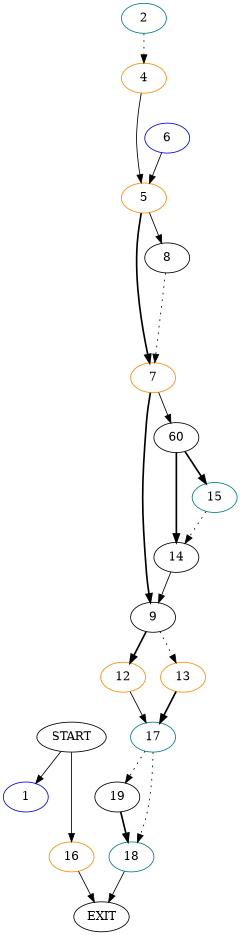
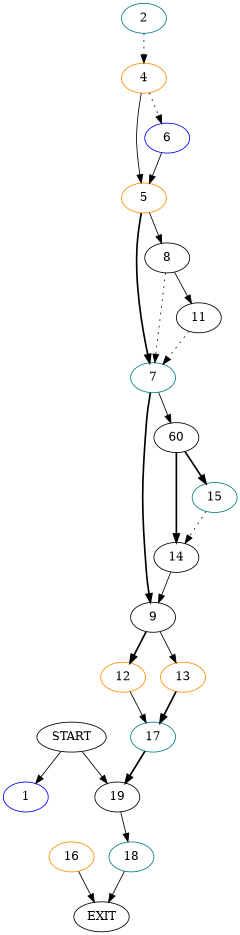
edge "4" -> "6": added
node "11": added
node "7": color darkorange -> teal
edge "9" -> "13": style dotted -> solid
edge "17" -> "19": style dotted -> bold
edge "START" -> "16": now "START" -> "19"
edge "17" -> "18": removed
edge "19" -> "18": style bold -> solid
